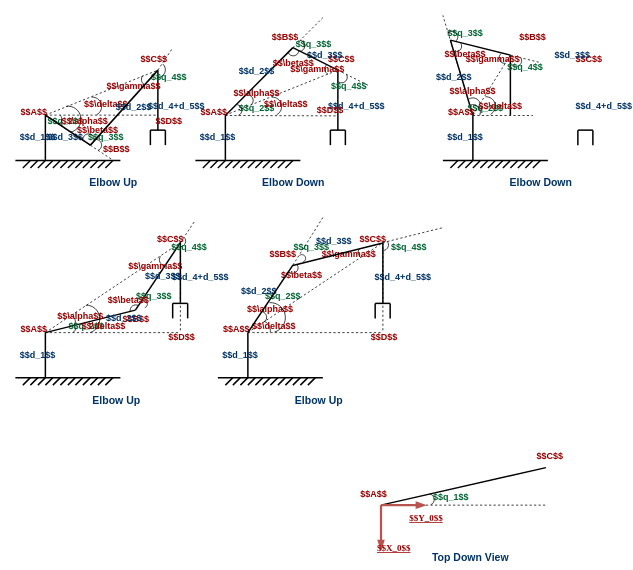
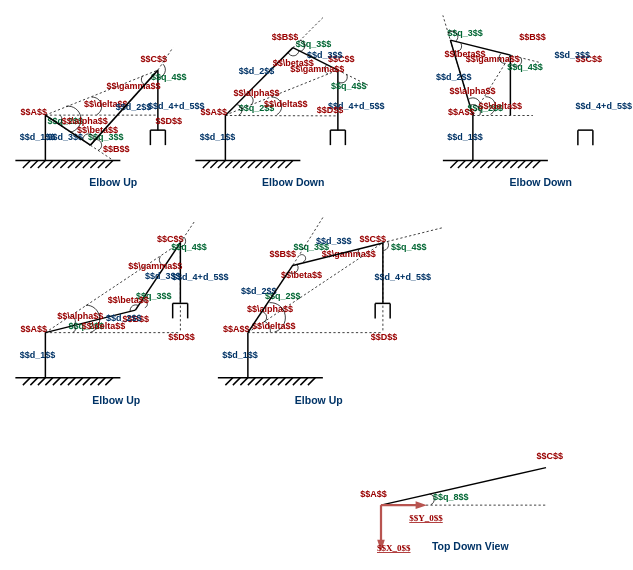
node "$$q_1$$": label "$$q_1$$" -> "$$q_8$$"
node "Top Down View": moved (471, 558) -> (471, 546)
